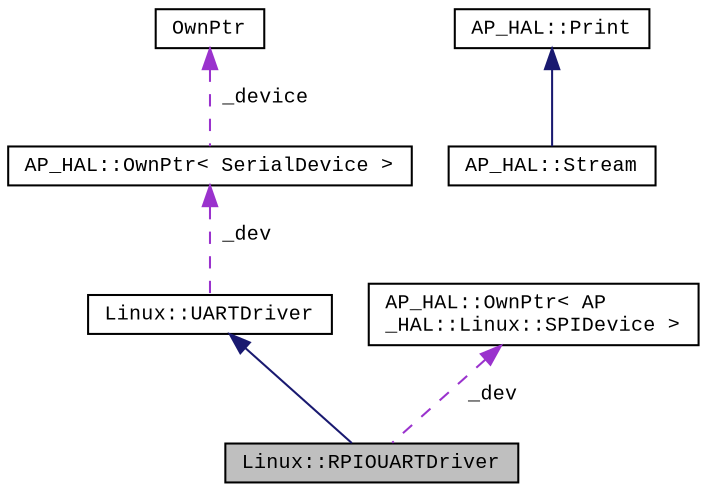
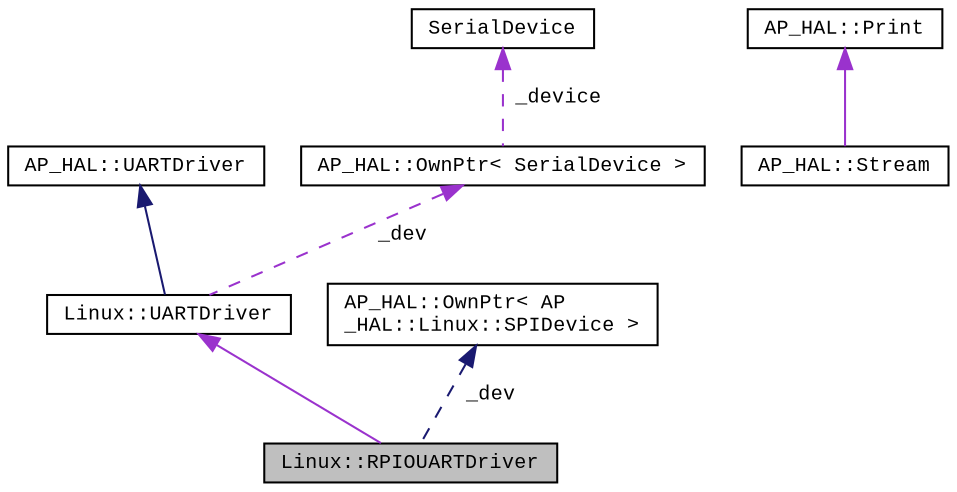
node "OwnPtr": label "OwnPtr" -> "SerialDevice"
edge "AP_HAL::Stream" -> "AP_HAL::Print": color midnightblue -> darkorchid3
node "AP_HAL::UARTDriver": added
edge "Linux::RPIOUARTDriver" -> "Linux::UARTDriver": color midnightblue -> darkorchid3
edge "Linux::RPIOUARTDriver" -> "AP_HAL::OwnPtr< AP _HAL::Linux::SPIDevice >": color darkorchid3 -> midnightblue
